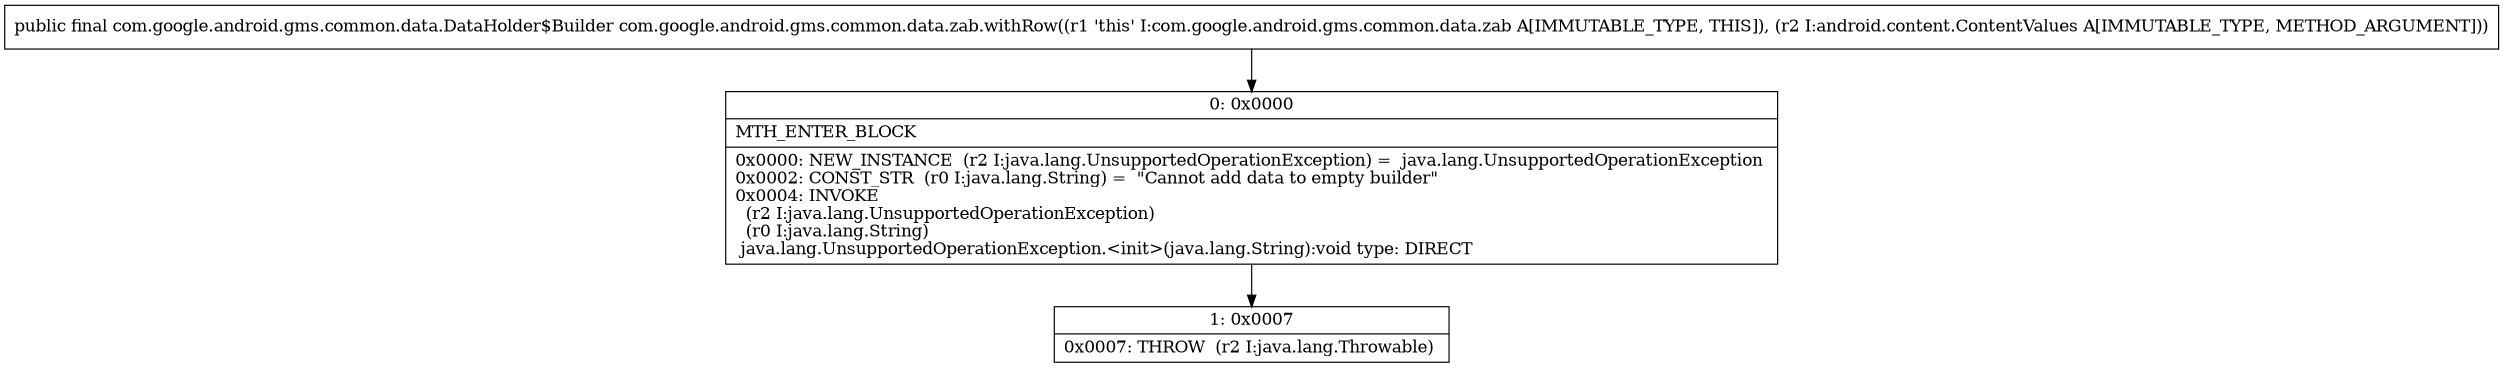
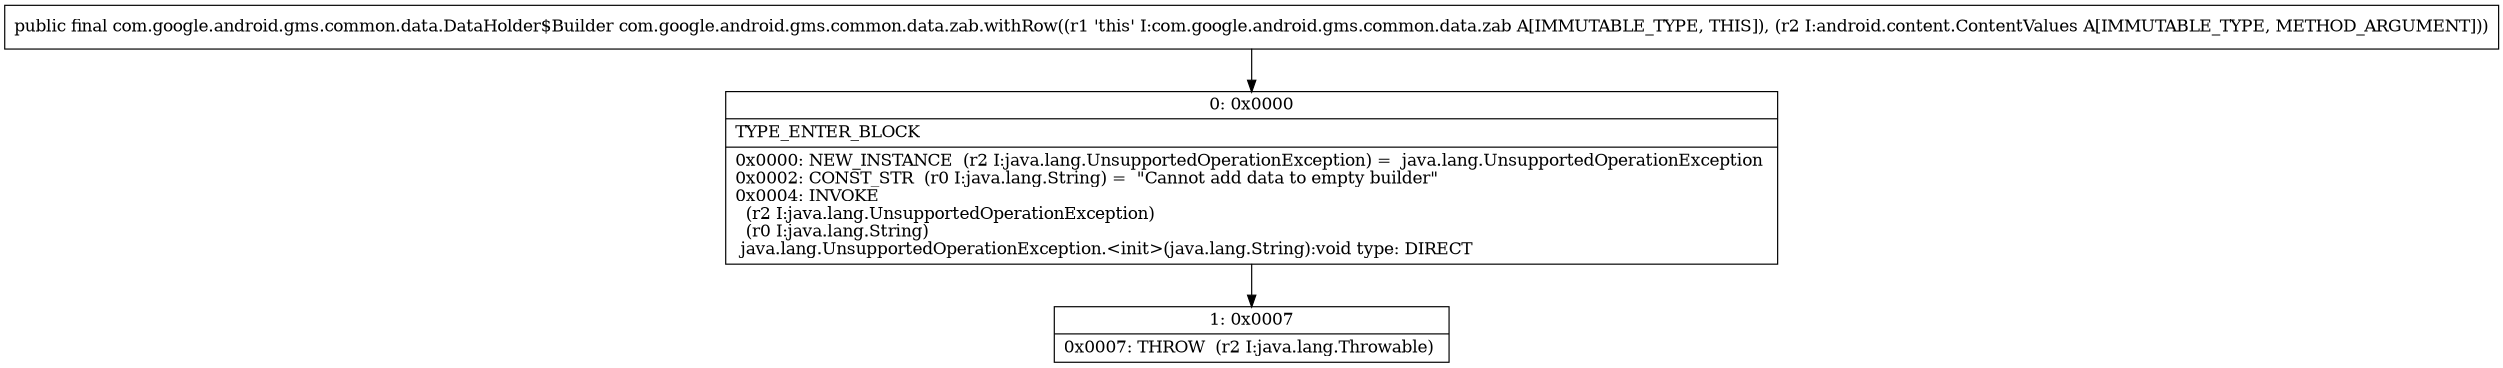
node "0: 0x0000": text "MTH_ENTER_BLOCK" -> "TYPE_ENTER_BLOCK"
